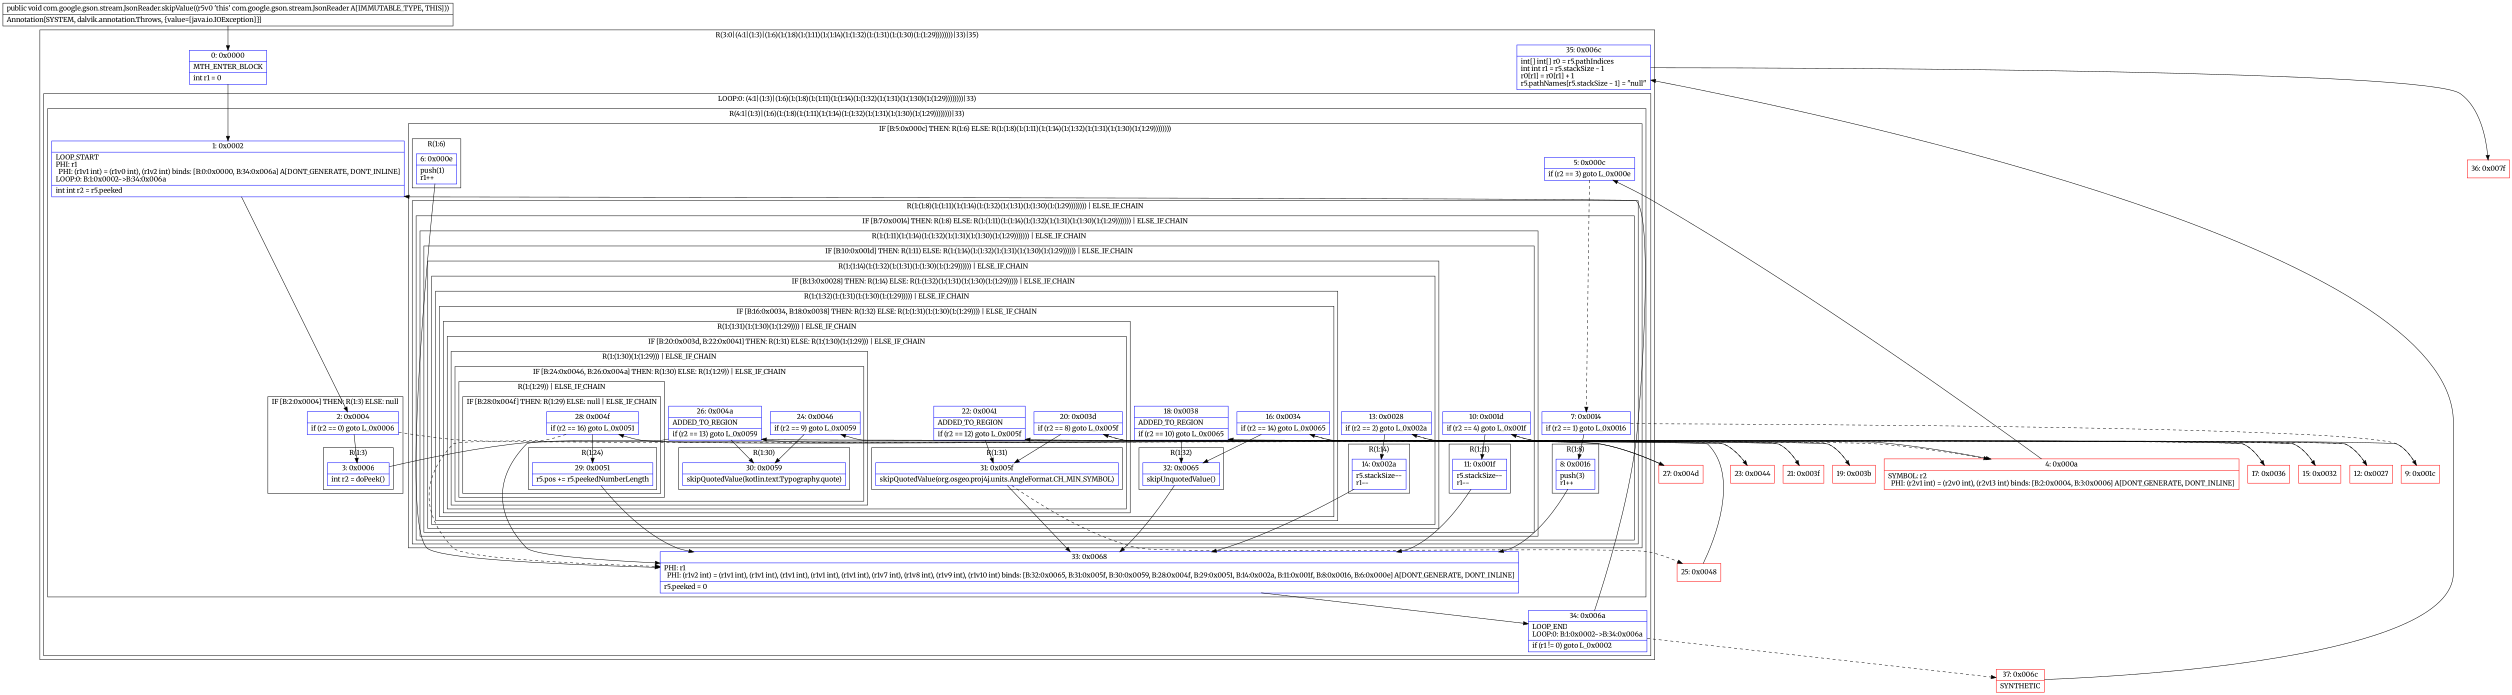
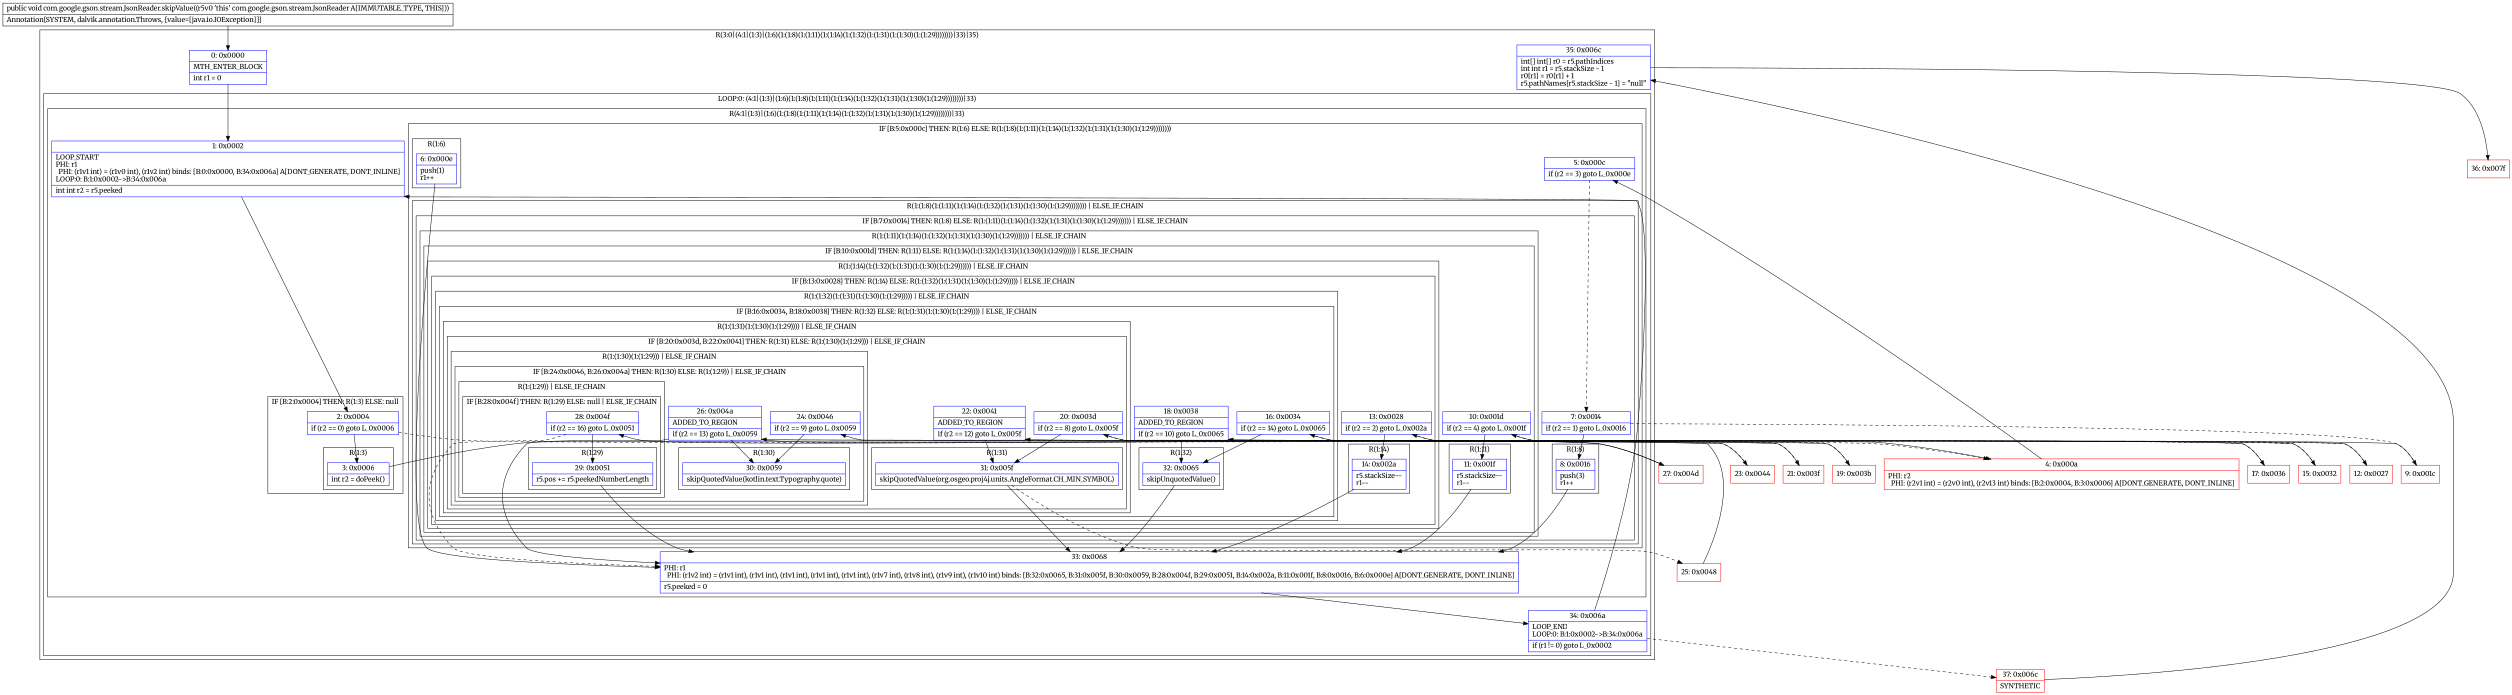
cluster "R(1:24)": label "R(1:24)" -> "R(1:29)"
node "4: 0x000a": text "SYMBOL: r2" -> "PHI: r2"
